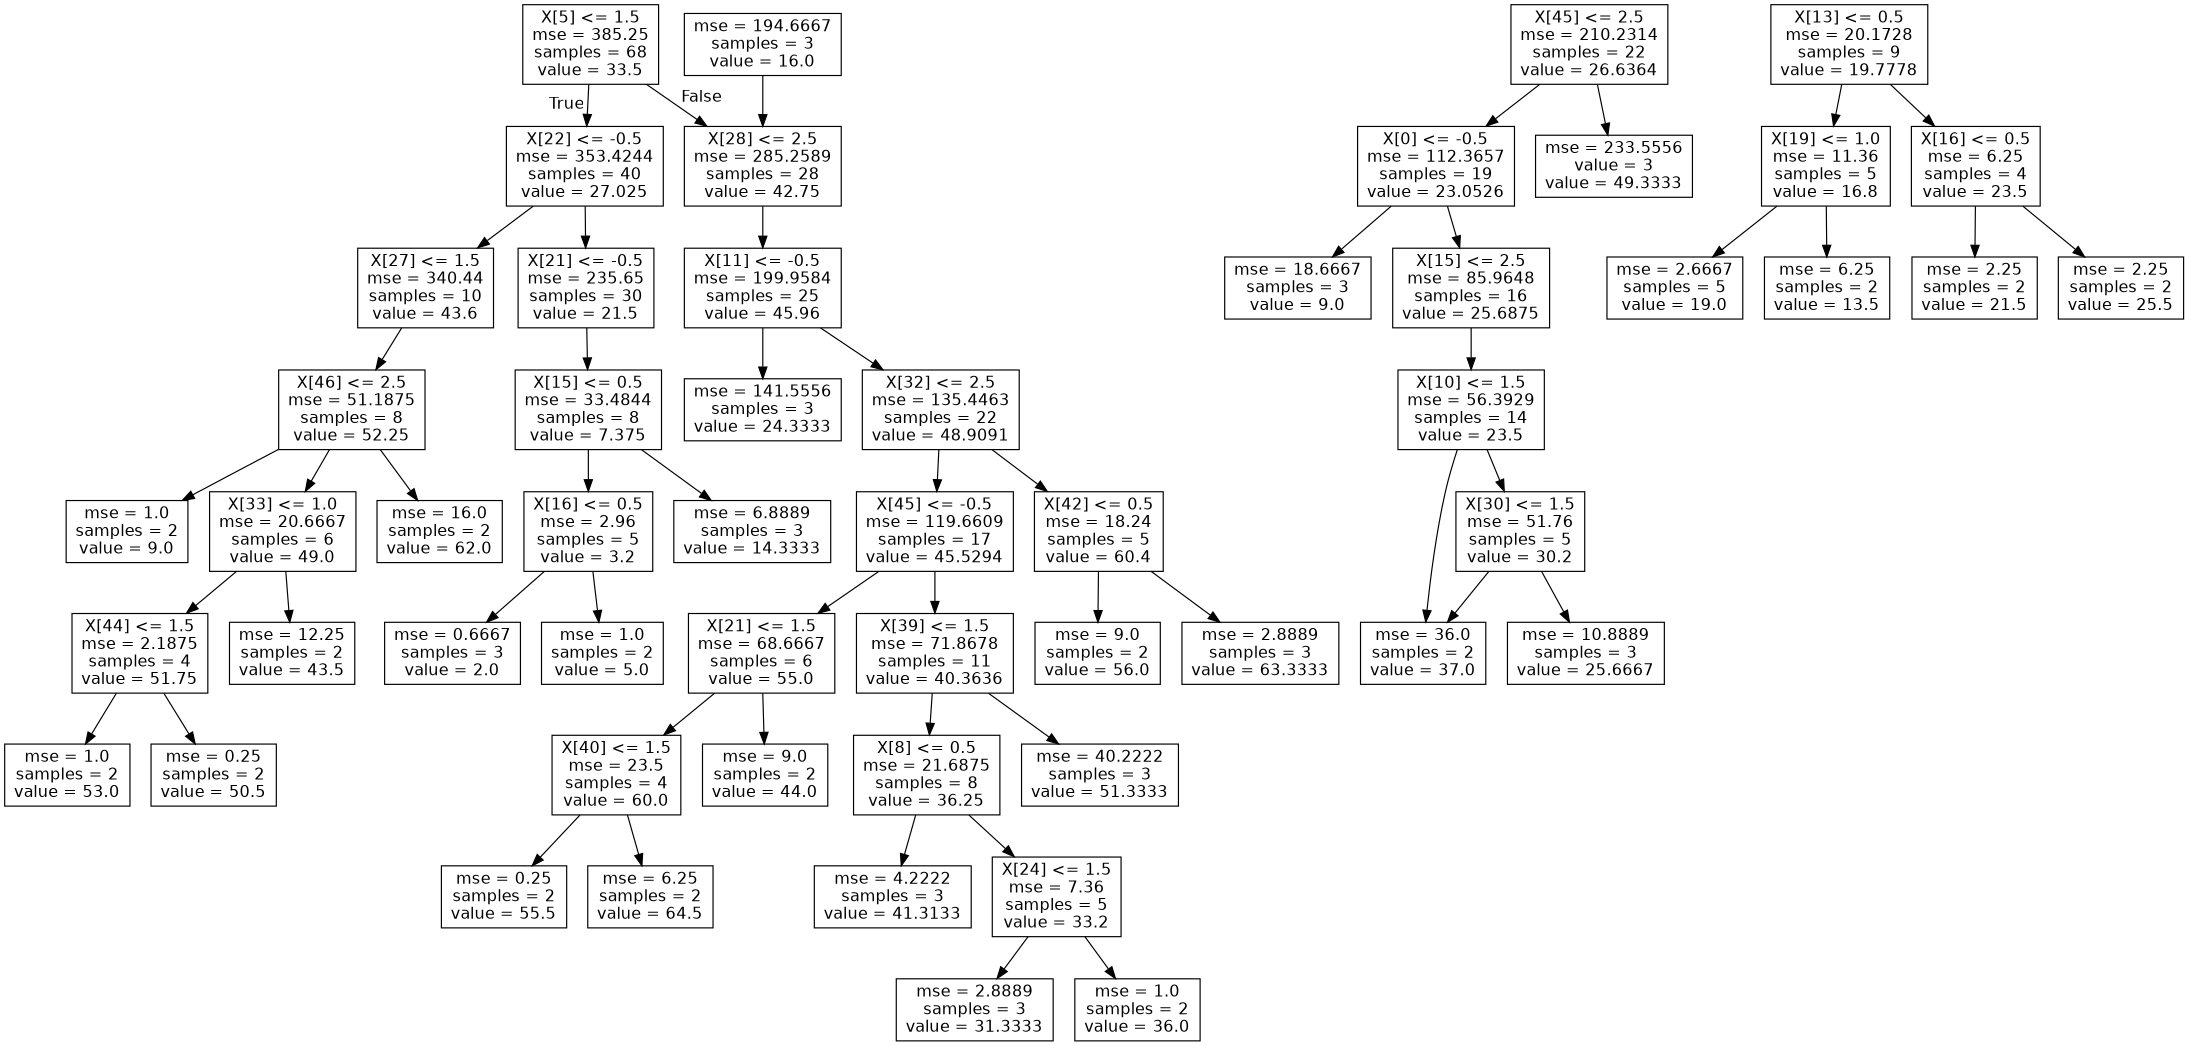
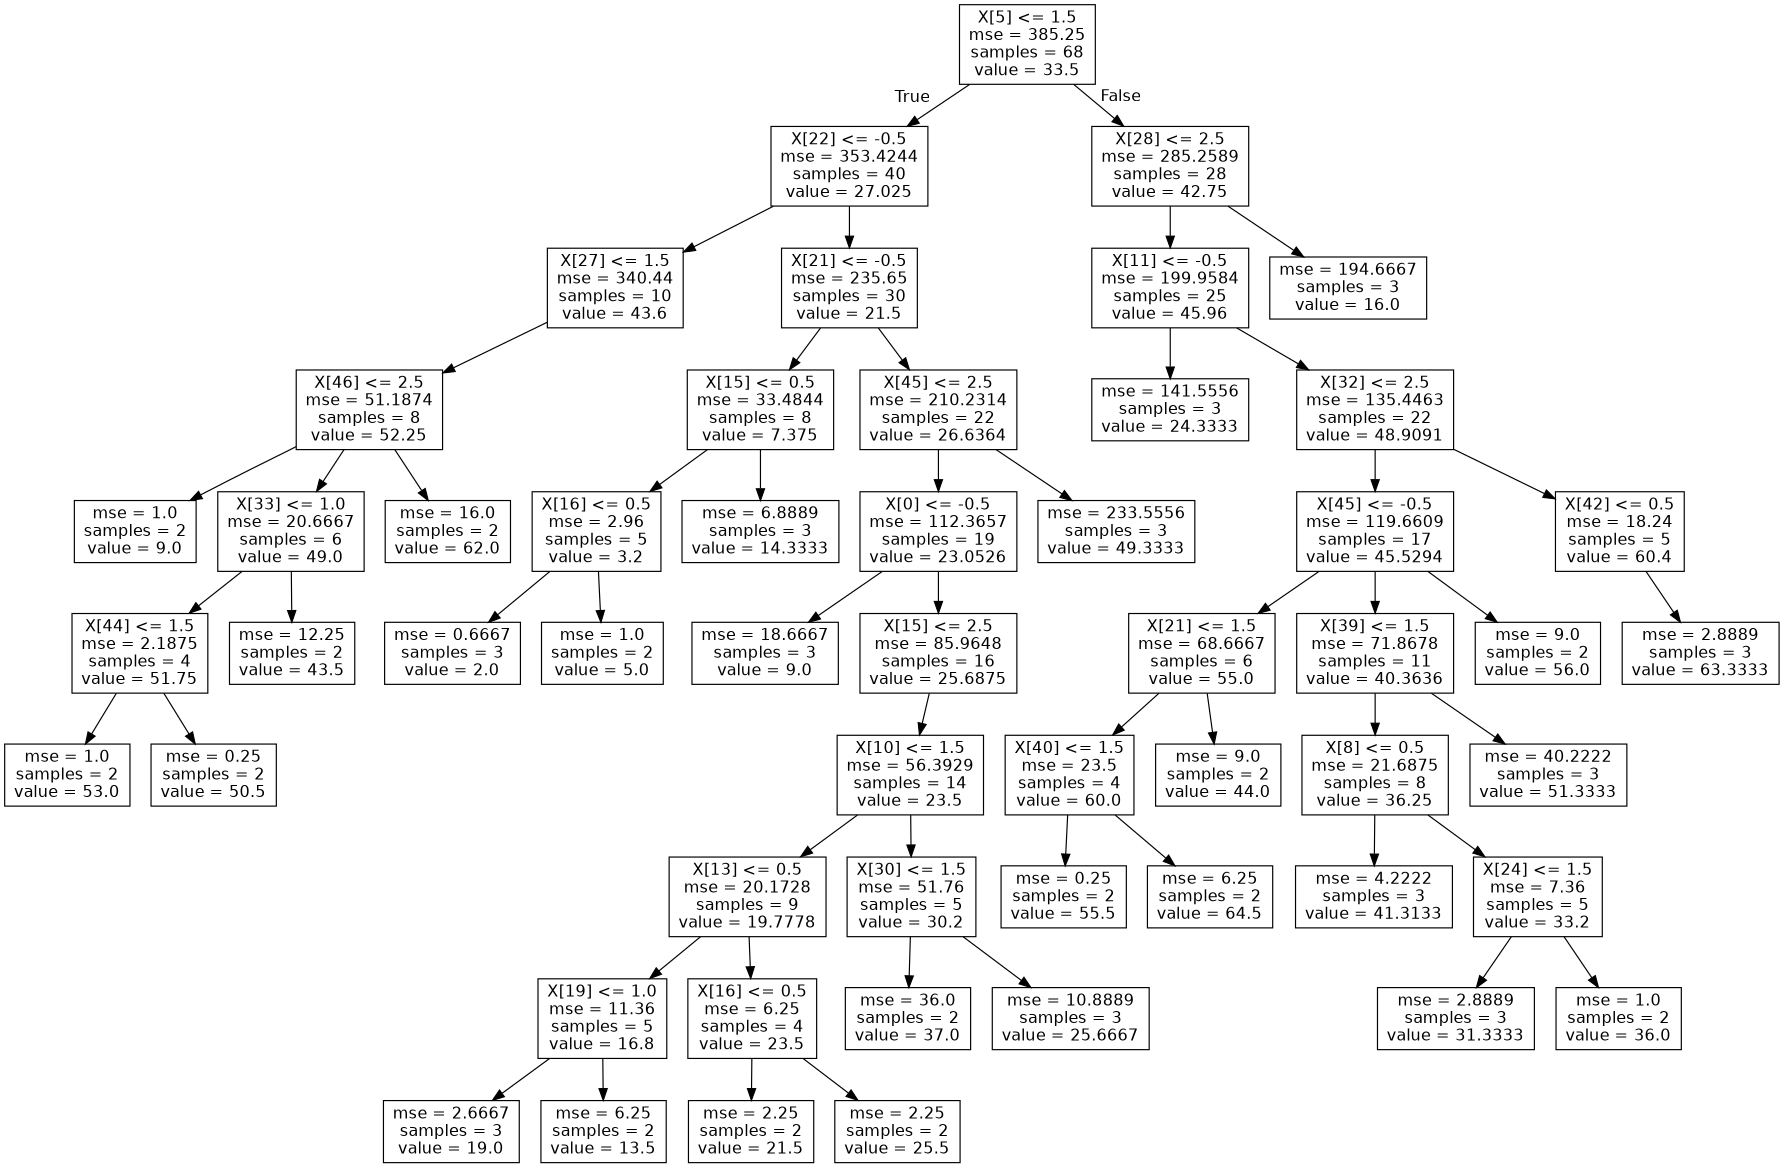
edge "mse = 194.6667 samples = 3 value = 16.0" -> "X[28] <= 2.5 mse = 285.2589 samples = 28 value = 42.75": reversed
node "mse = 233.5556 value = 3 value = 49.3333": label "mse = 233.5556 value = 3 value = 49.3333" -> "mse = 233.5556 samples = 3 value = 49.3333"
node "mse = 2.6667 samples = 5 value = 19.0": label "mse = 2.6667 samples = 5 value = 19.0" -> "mse = 2.6667 samples = 3 value = 19.0"
edge "X[21] <= -0.5 mse = 235.65 samples = 30 value = 21.5" -> "X[45] <= 2.5 mse = 210.2314 samples = 22 value = 26.6364": added
node "X[46] <= 2.5 mse = 51.1875 samples = 8 value = 52.25": label "X[46] <= 2.5 mse = 51.1875 samples = 8 value = 52.25" -> "X[46] <= 2.5 mse = 51.1874 samples = 8 value = 52.25"
edge "X[10] <= 1.5 mse = 56.3929 samples = 14 value = 23.5" -> "mse = 36.0 samples = 2 value = 37.0": now "X[10] <= 1.5 mse = 56.3929 samples = 14 value = 23.5" -> "X[13] <= 0.5 mse = 20.1728 samples = 9 value = 19.7778"
edge "X[42] <= 0.5 mse = 18.24 samples = 5 value = 60.4" -> "mse = 9.0 samples = 2 value = 56.0": now "X[45] <= -0.5 mse = 119.6609 samples = 17 value = 45.5294" -> "mse = 9.0 samples = 2 value = 56.0"
